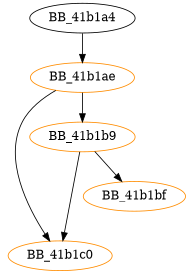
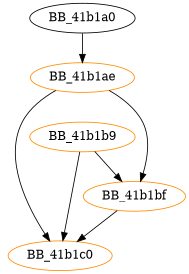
node "BB_41b1a4": label "BB_41b1a4" -> "BB_41b1a0"
edge "BB_41b1ae" -> "BB_41b1b9": now "BB_41b1ae" -> "BB_41b1bf"
edge "BB_41b1bf" -> "BB_41b1c0": added
